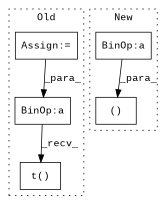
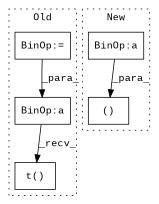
node "Assign:=": label "Assign:=" -> "BinOp:="
